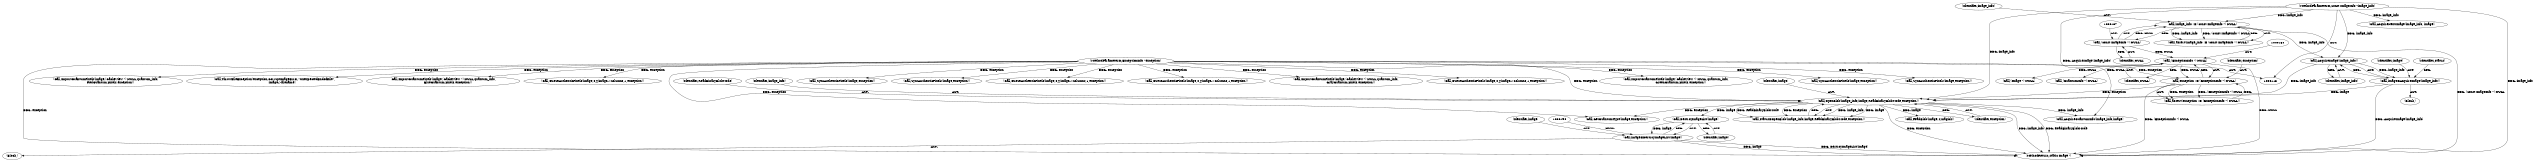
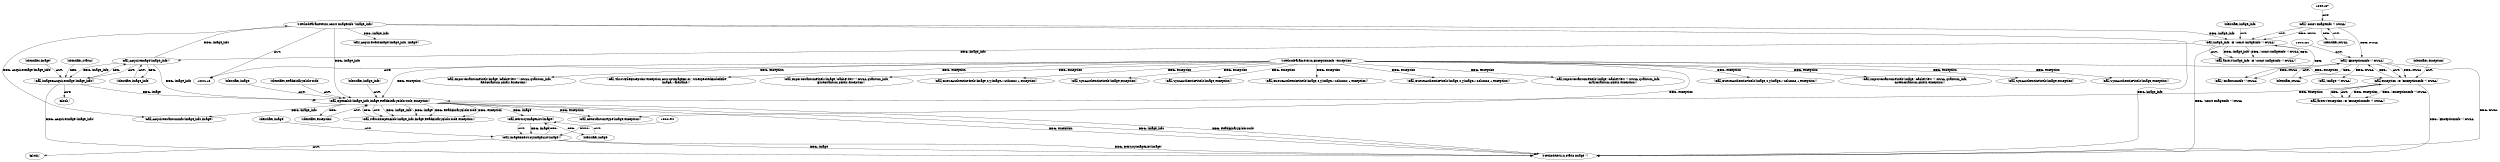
edge "(Call,image_info != (const ImageInfo *) NULL)" -> "(Call,(const ImageInfo *) NULL)": now "(Call,image_info != (const ImageInfo *) NULL)" -> "(Call,(QuantumInfo *) NULL)"
edge "(MethodParameterIn,const ImageInfo *image_info)" -> "(Call,AcquireImage(image_info))": reversed
edge "(Call,assert(exception != (ExceptionInfo *) NULL))" -> "(Call,exception != (ExceptionInfo *) NULL)": label "DDG: " -> "CFG: "
node "(Call,ReadBlob(image,4,magick))": removed
edge "(MethodParameterIn,ExceptionInfo *exception)" -> "(MethodReturn,static Image *)": removed, label "DDG: exception"
